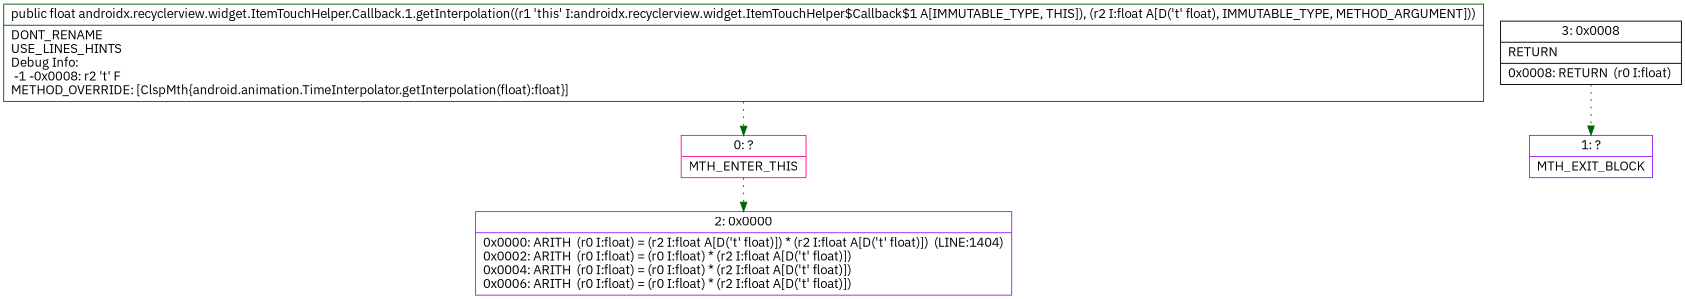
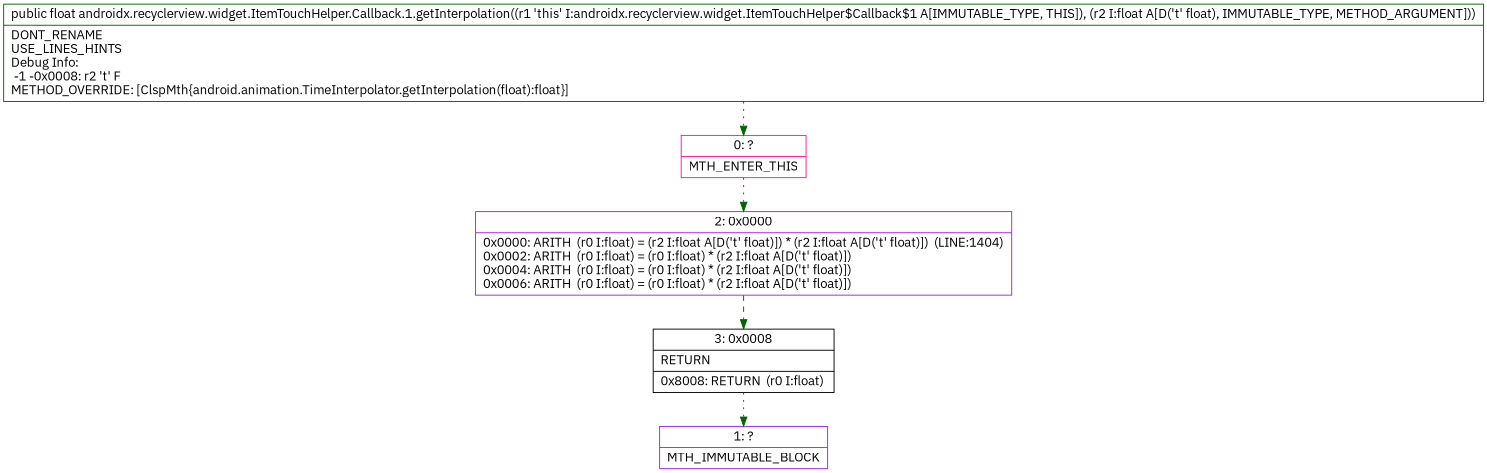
node "3: 0x0008": text "0x0008: RETURN  (r0 I:float)" -> "0x8008: RETURN  (r0 I:float)"
node "1: ?": text "MTH_EXIT_BLOCK" -> "MTH_IMMUTABLE_BLOCK"
edge "2: 0x0000" -> "3: 0x0008": added
